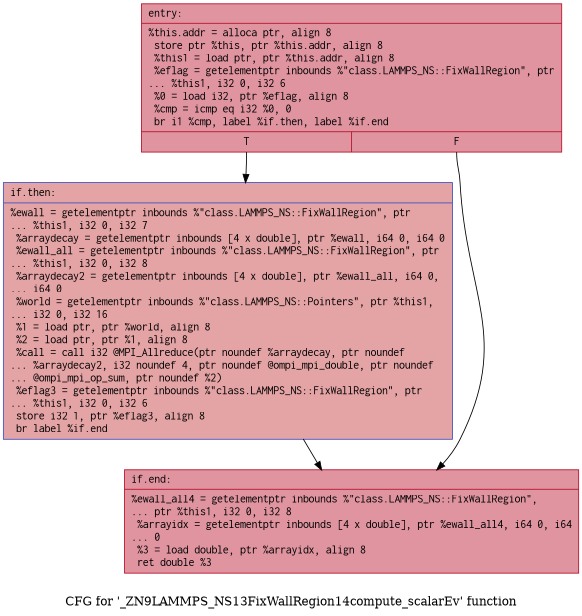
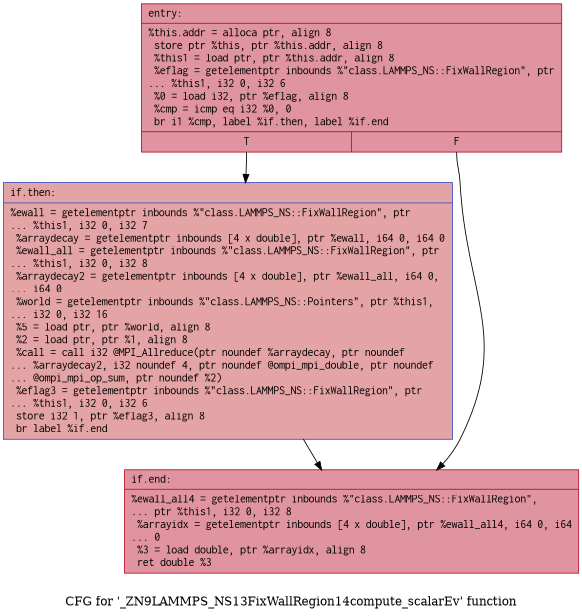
node "if.then:": text "%1 = load ptr, ptr %world, align 8" -> "%5 = load ptr, ptr %world, align 8"
